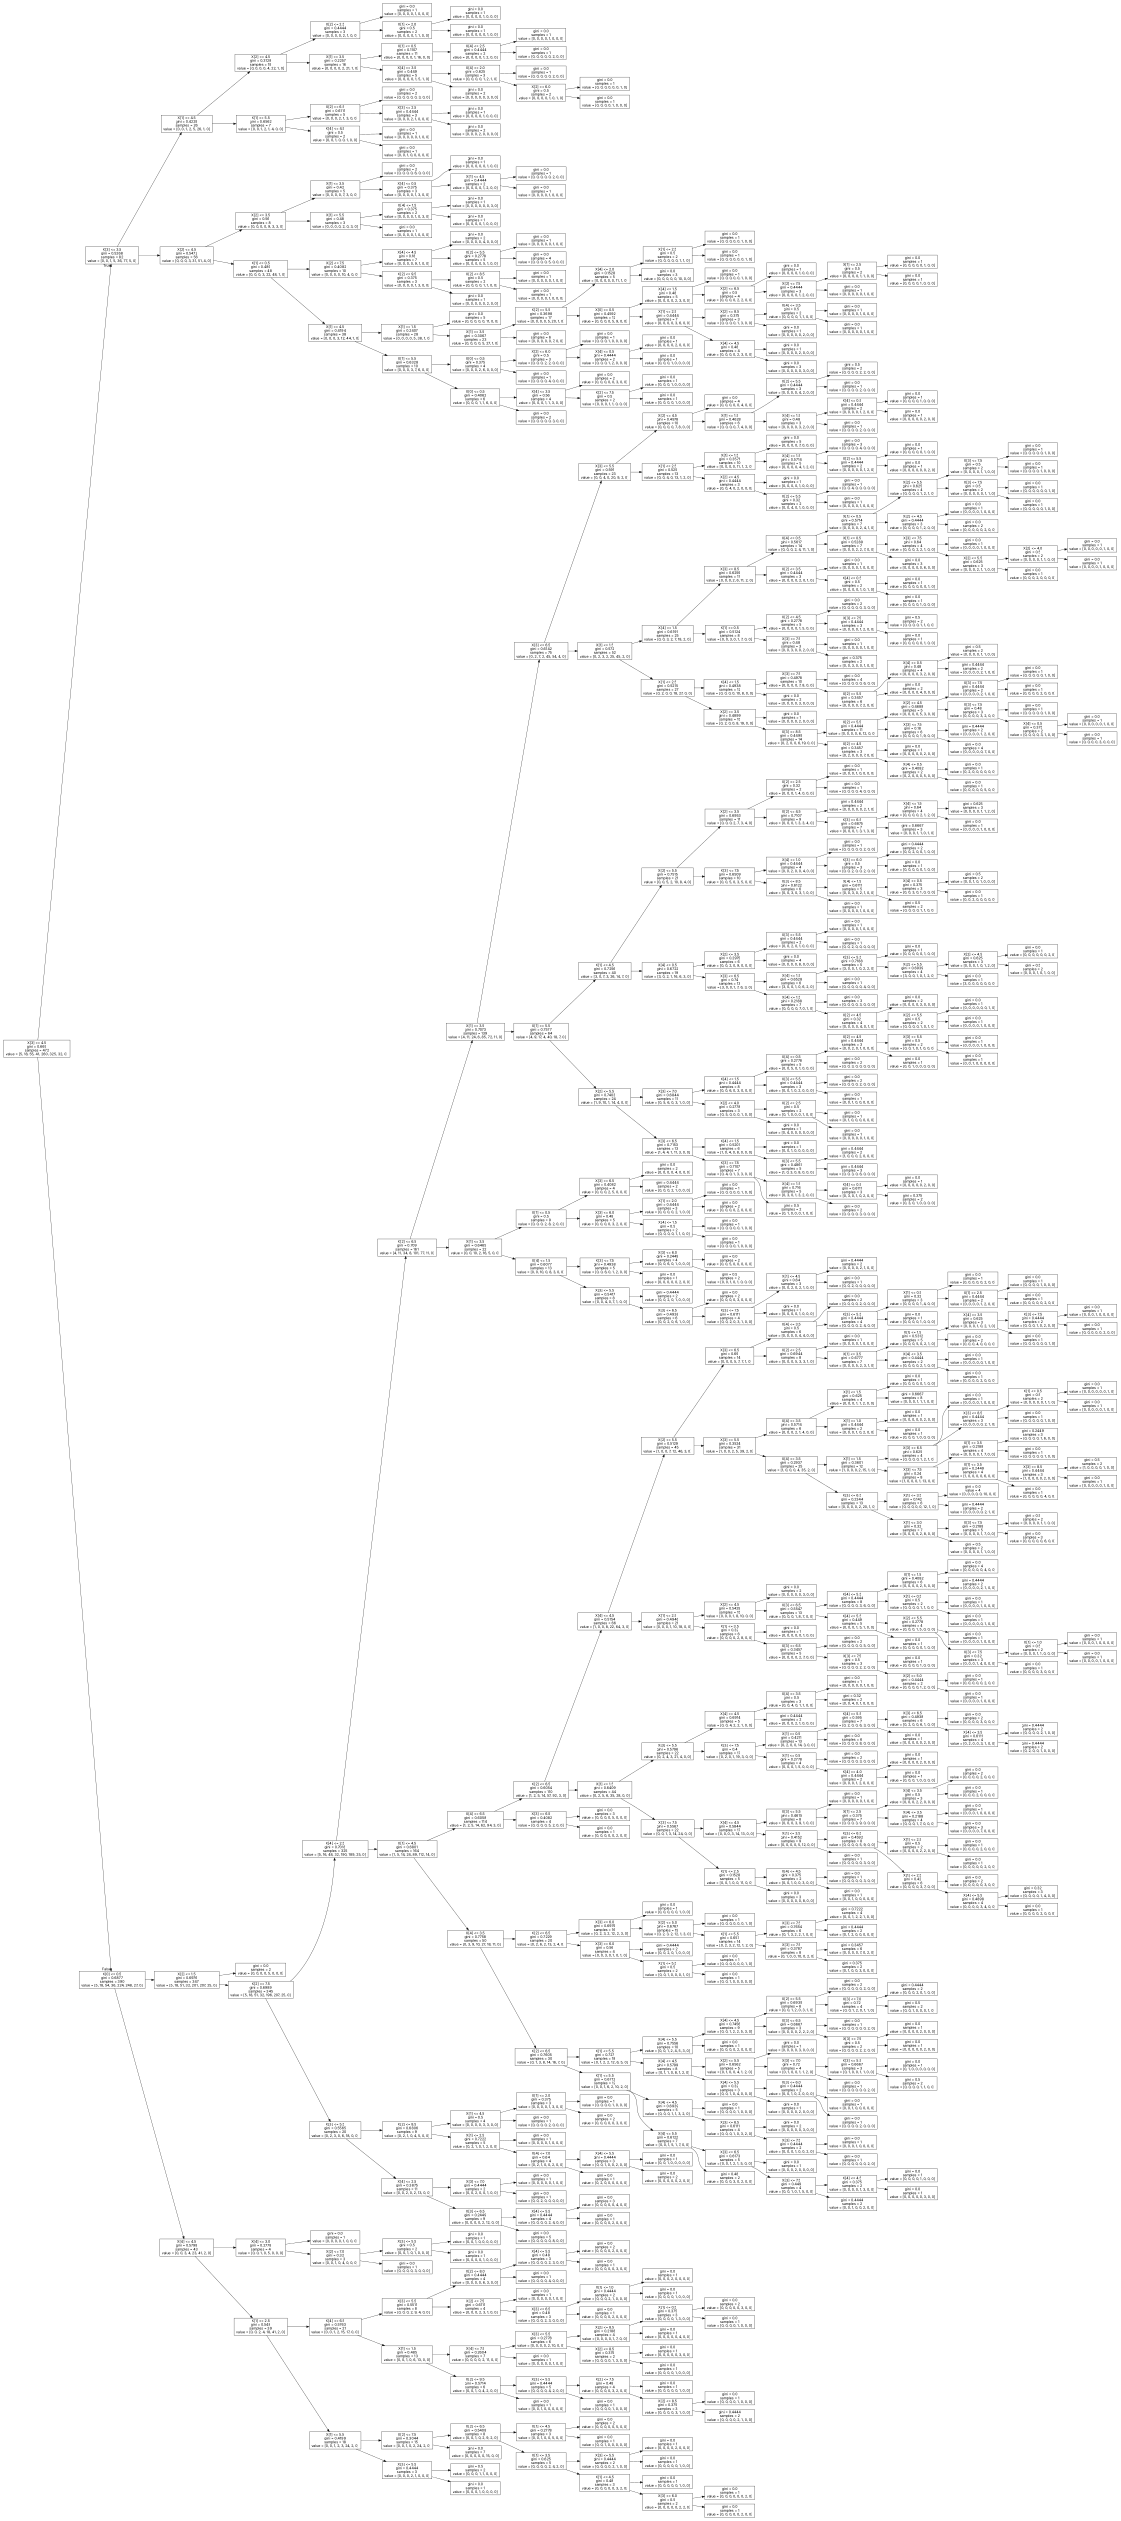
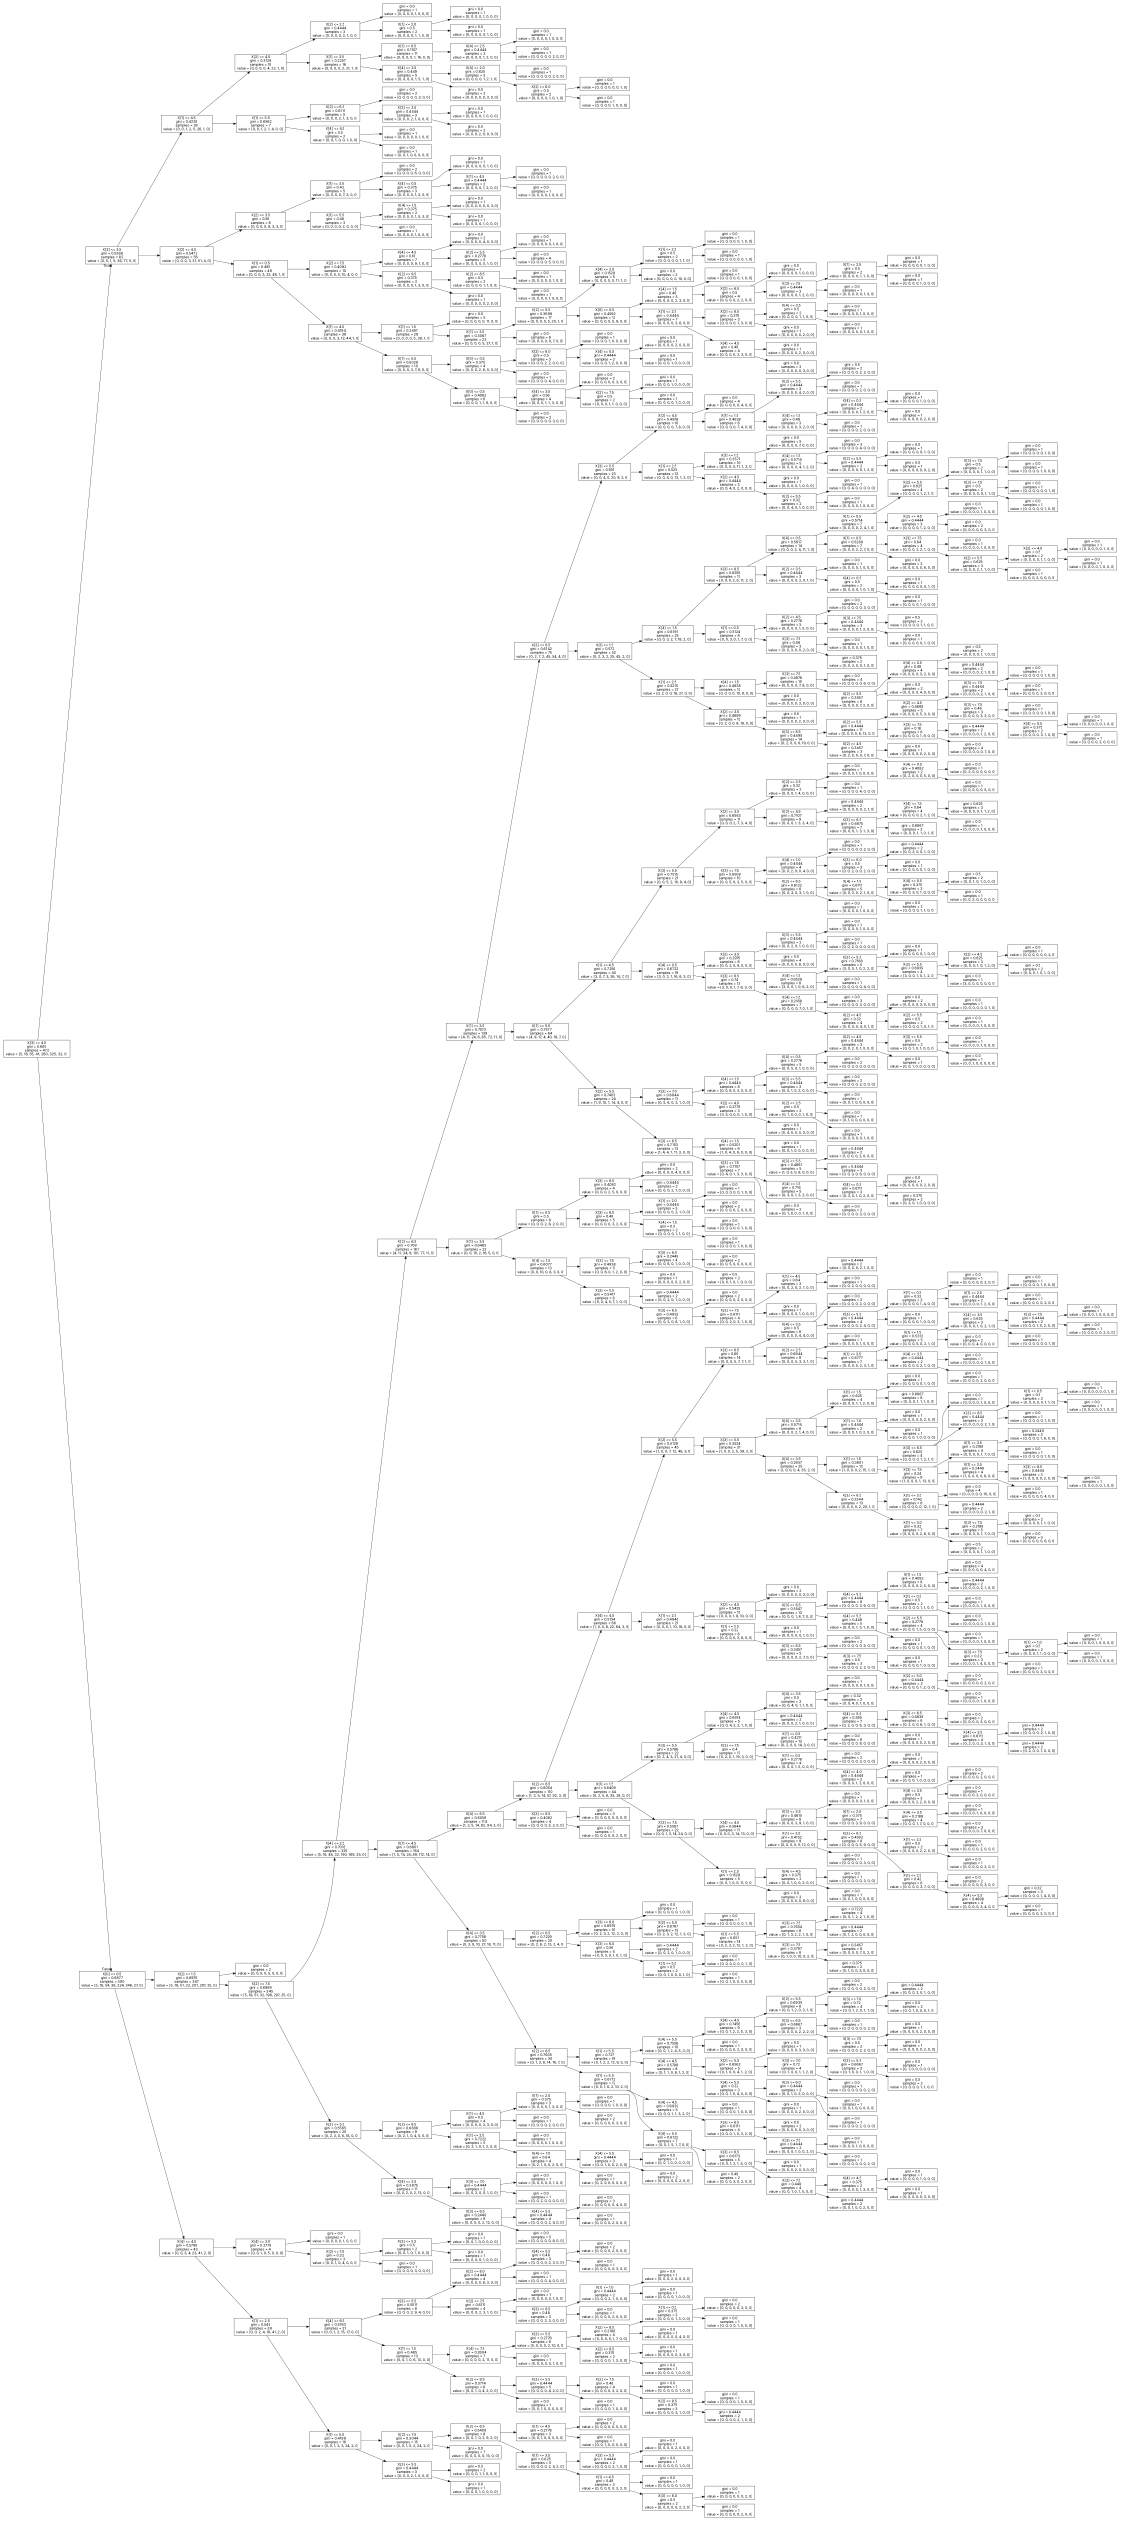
node "gini = 0.5 samples = 2 value = [1, 0, 0, 0, 0, 1, 0, 0]": removed
